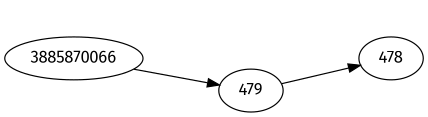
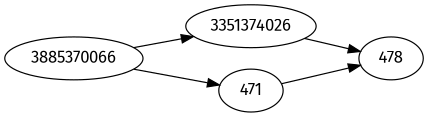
node "3351374026": added
node "3885870066": label "3885870066" -> "3885370066"
node "479": label "479" -> "471"
